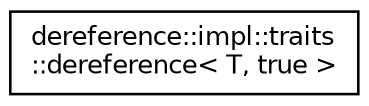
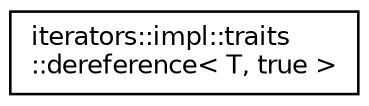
node "dereference::impl::traits ::dereference< T, true >": label "dereference::impl::traits ::dereference< T, true >" -> "iterators::impl::traits ::dereference< T, true >"
